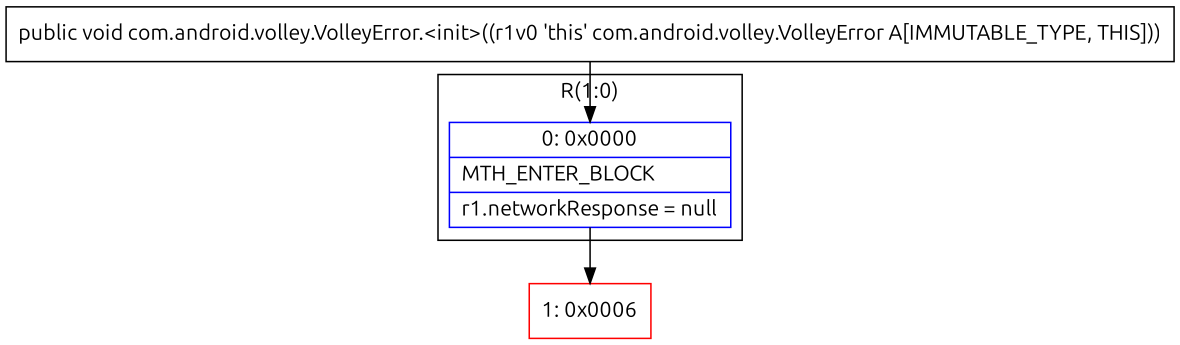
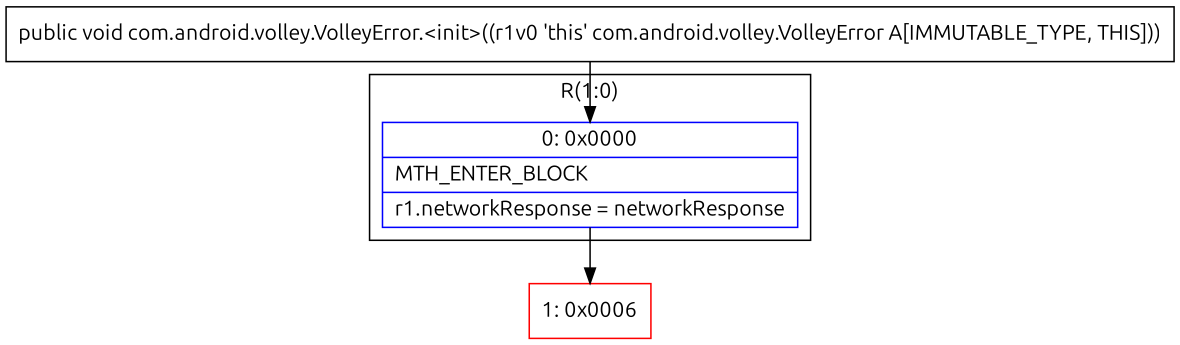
node "0: 0x0000": text "r1.networkResponse = null" -> "r1.networkResponse = networkResponse"
